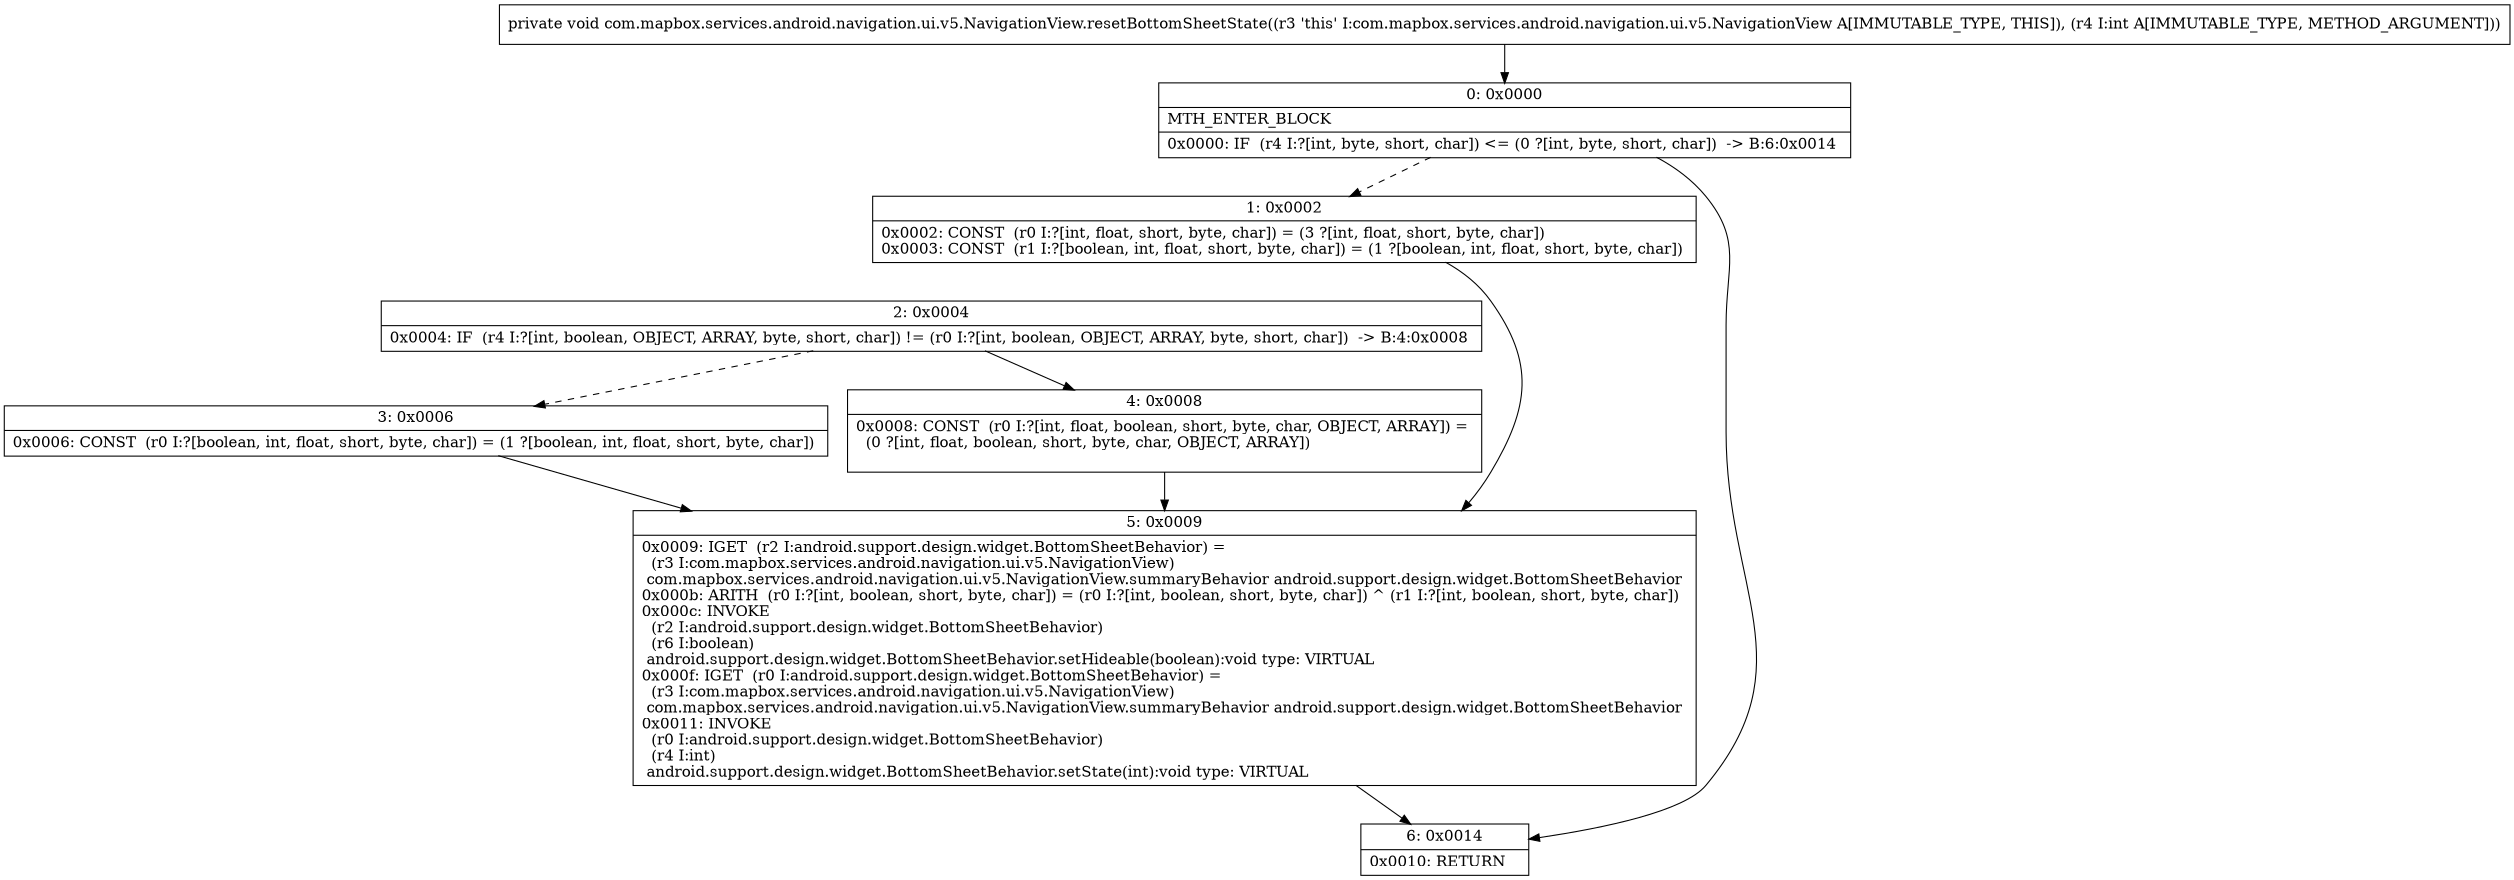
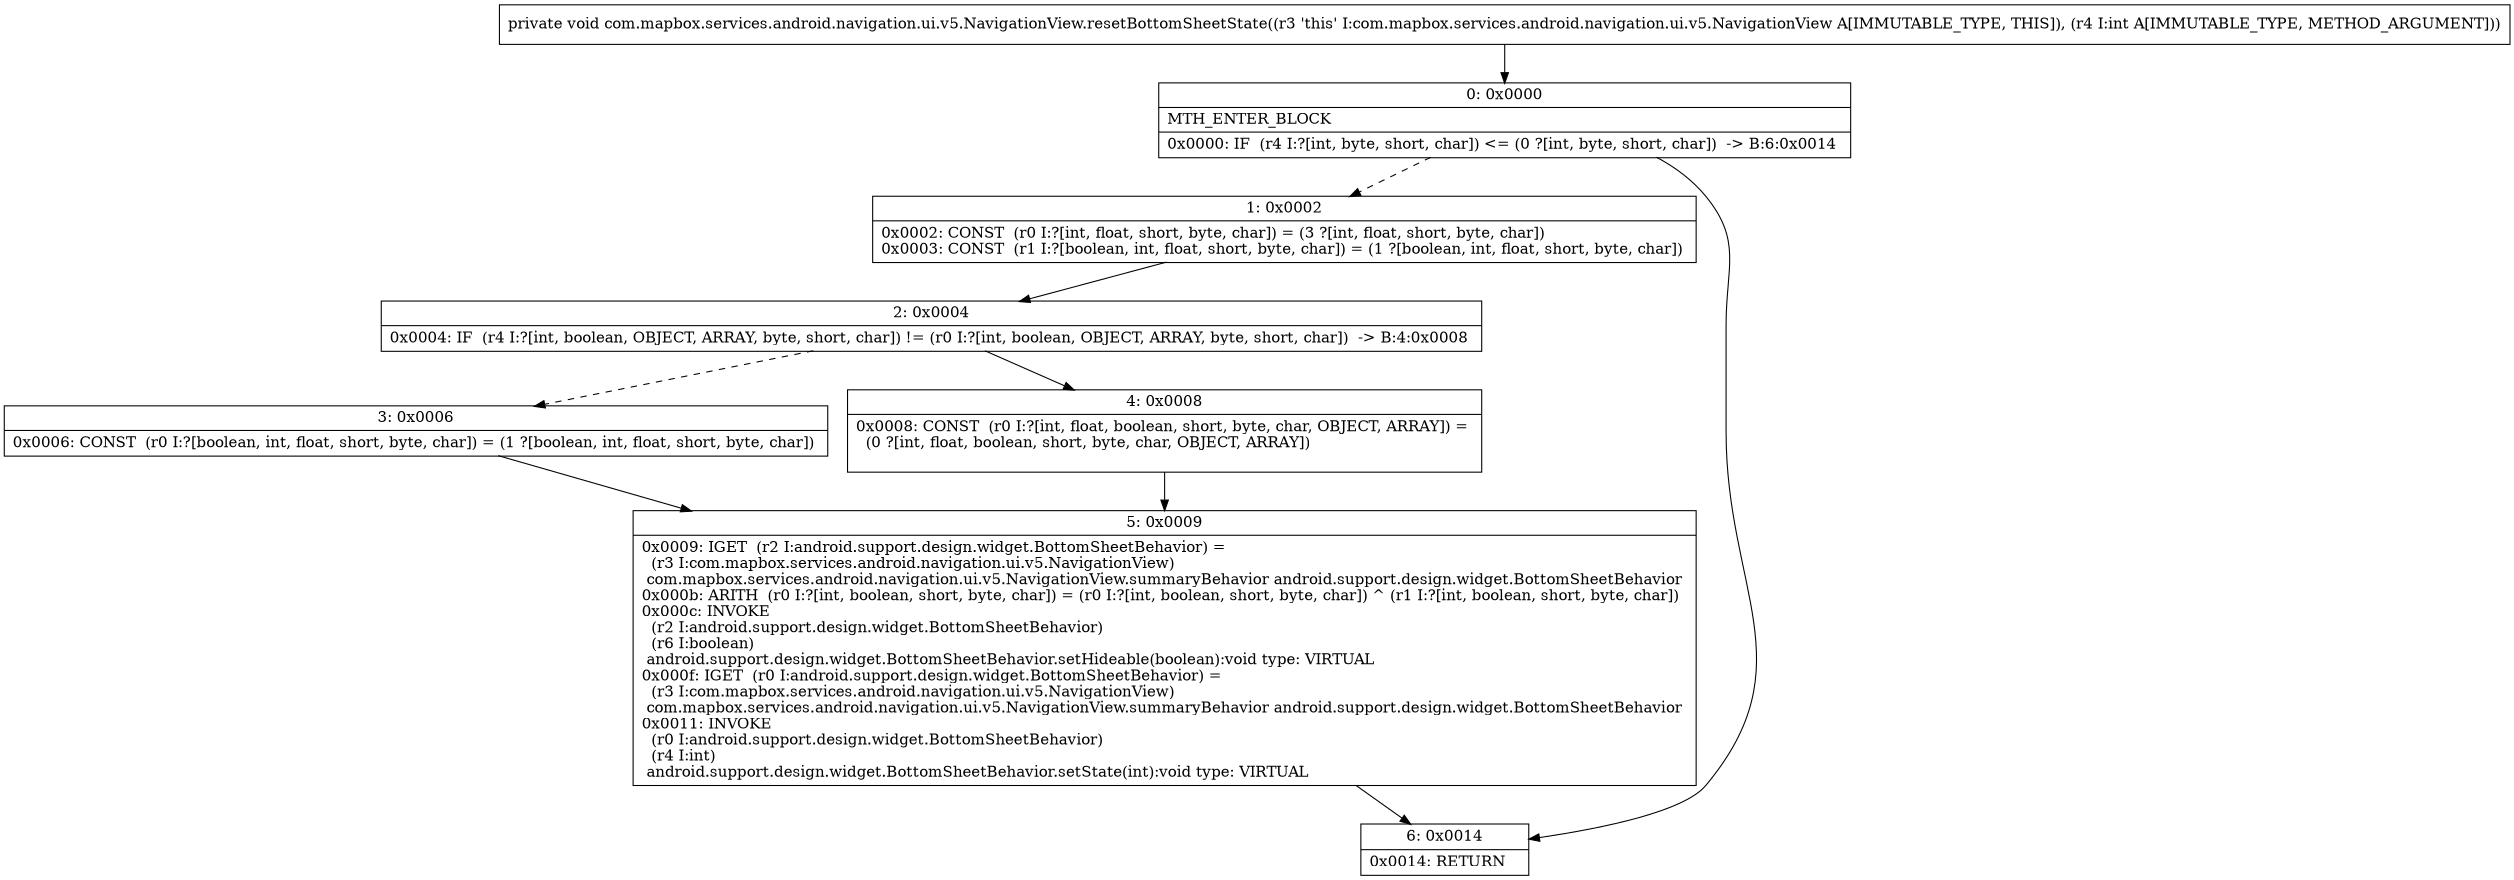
edge "1: 0x0002" -> "5: 0x0009": now "1: 0x0002" -> "2: 0x0004"
node "6: 0x0014": text "0x0010: RETURN" -> "0x0014: RETURN"
